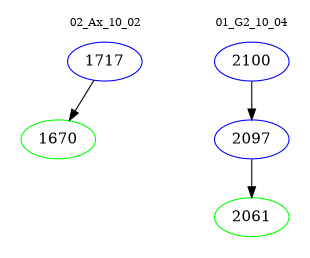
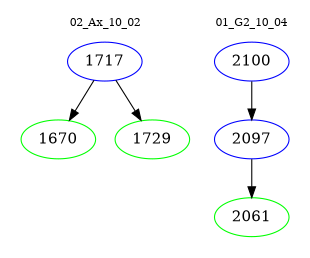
node "1729": added
